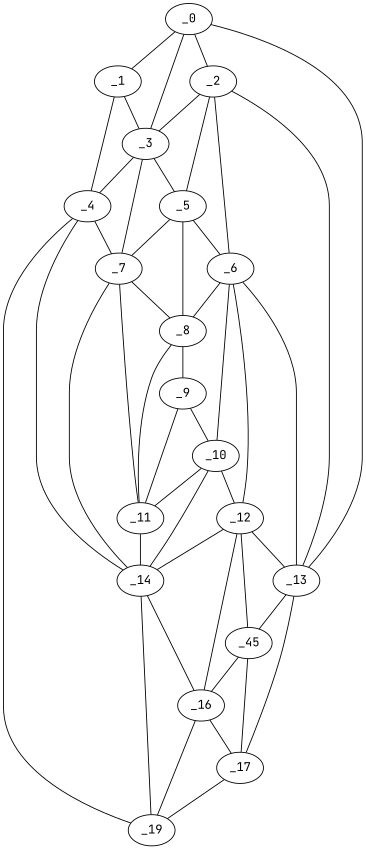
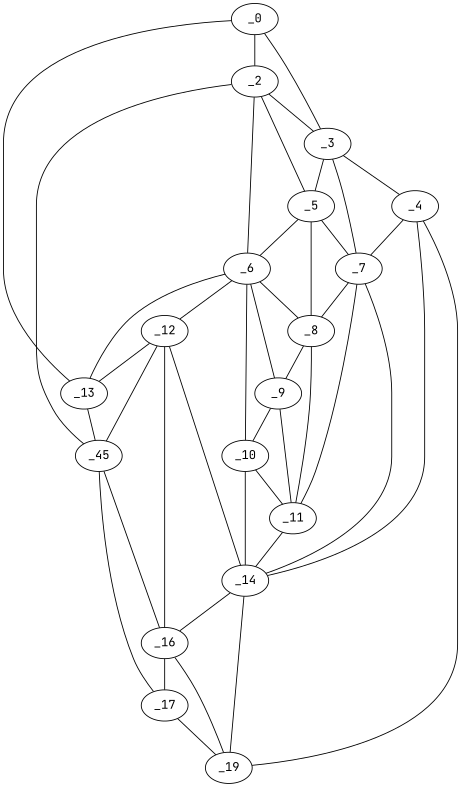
node "_1": removed
edge "_2" -- "_13": now "_2" -- "_45"
edge "_6" -- "_9": added
edge "_10" -- "_12": removed
edge "_13" -- "_17": removed
